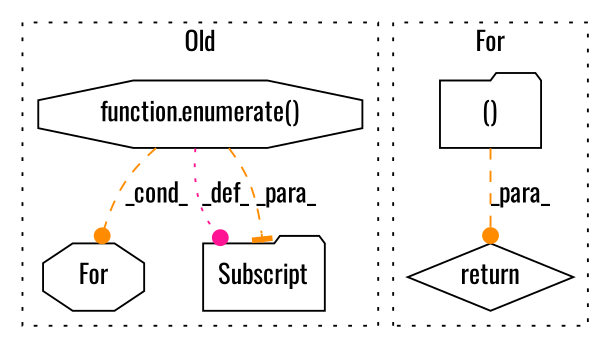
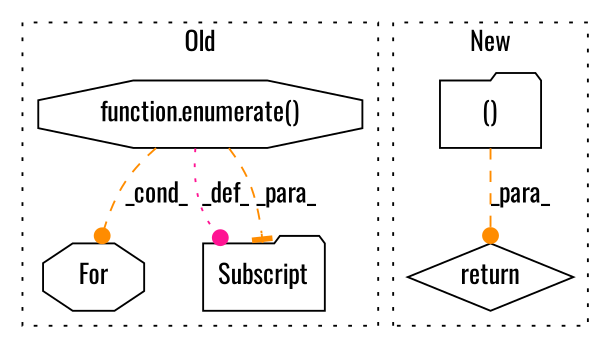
cluster "For": label "For" -> "New"
